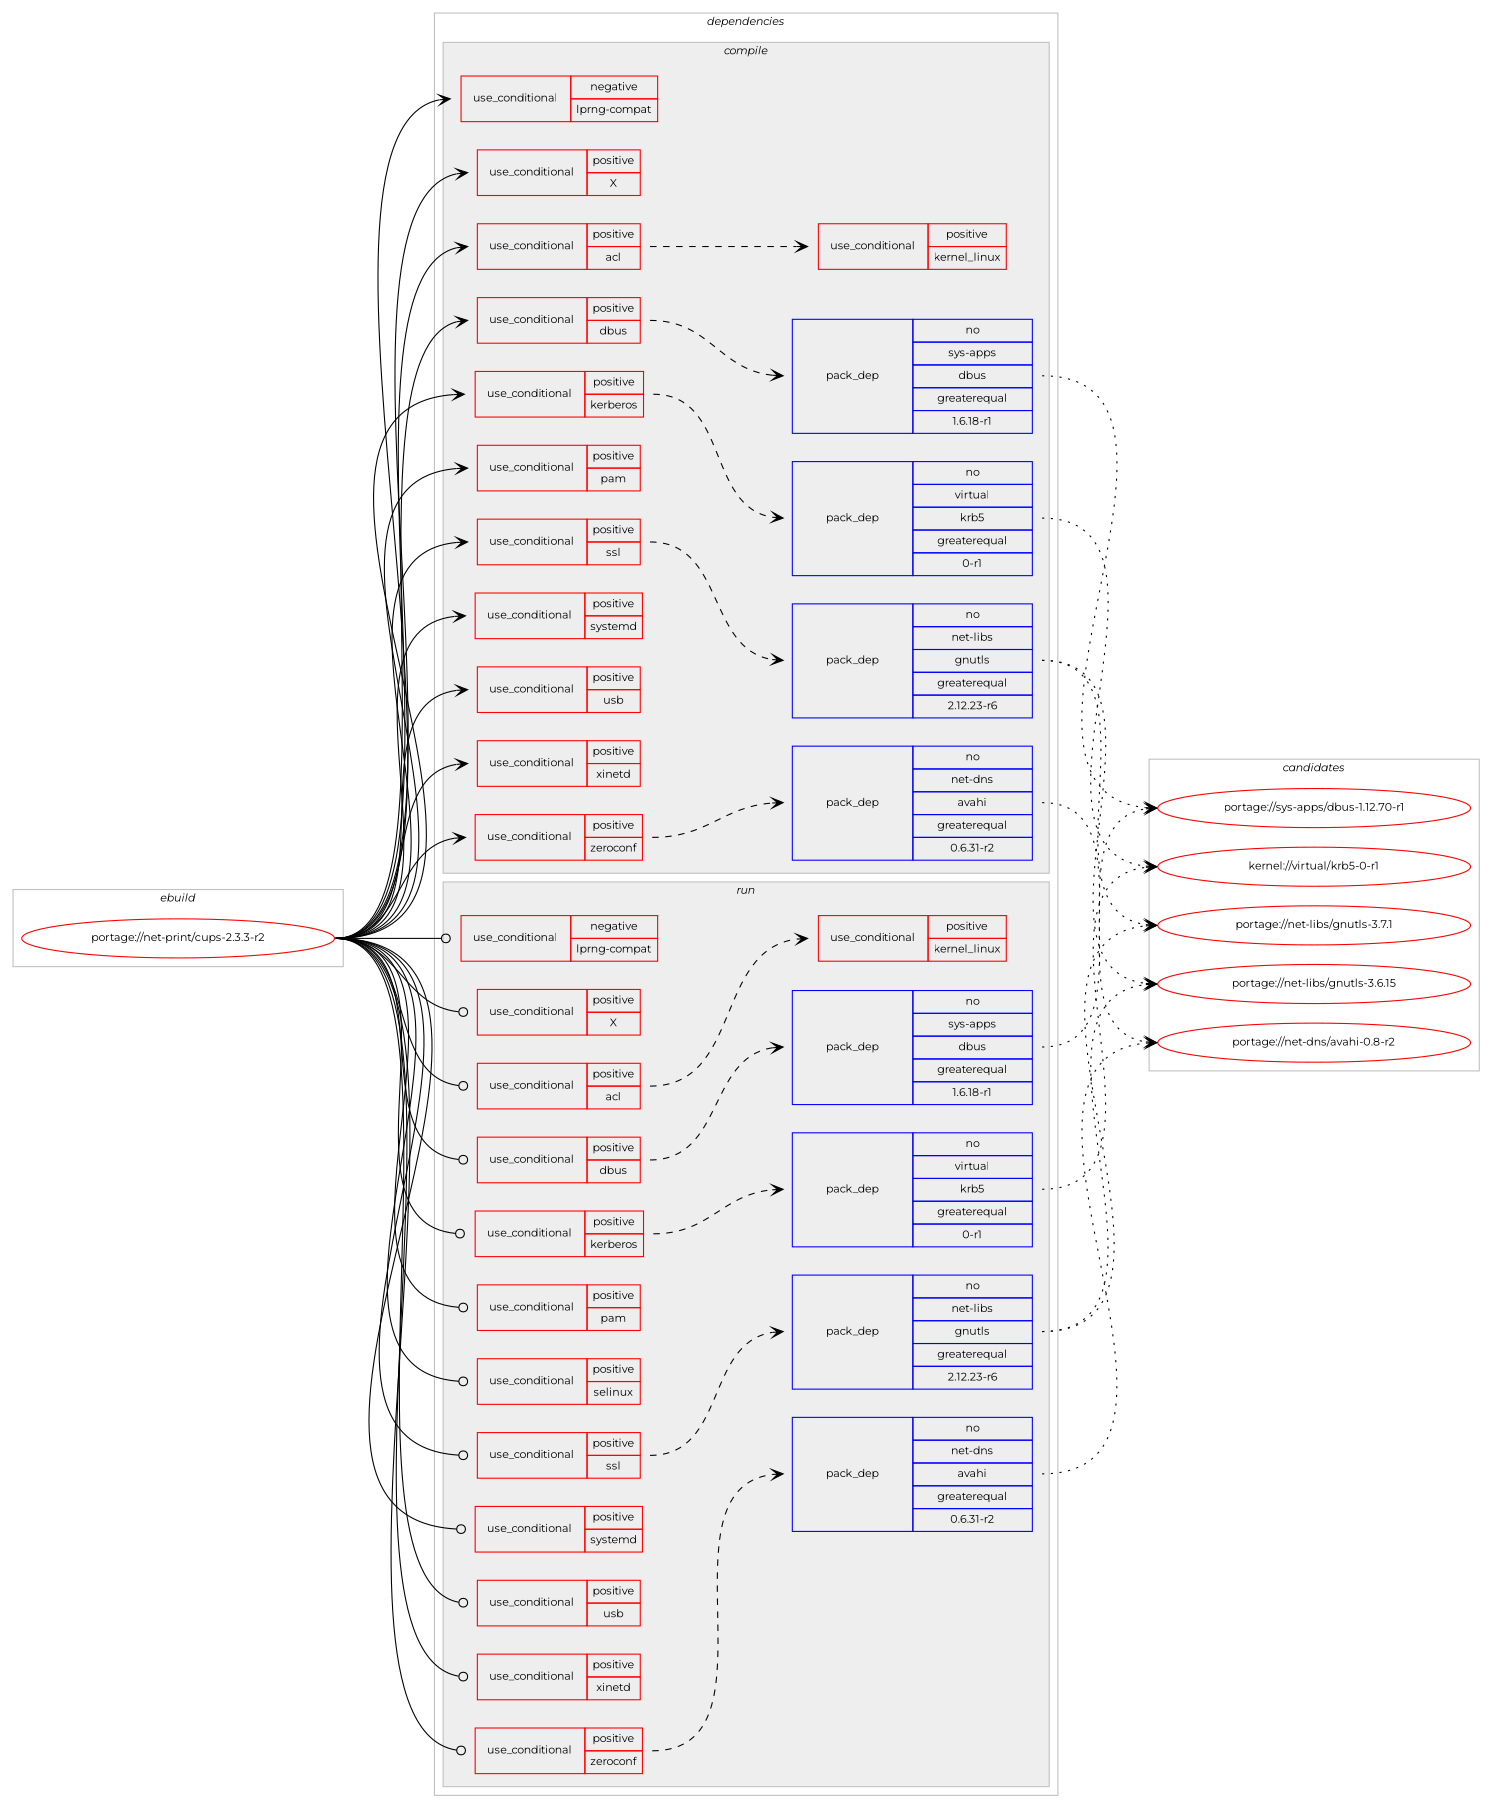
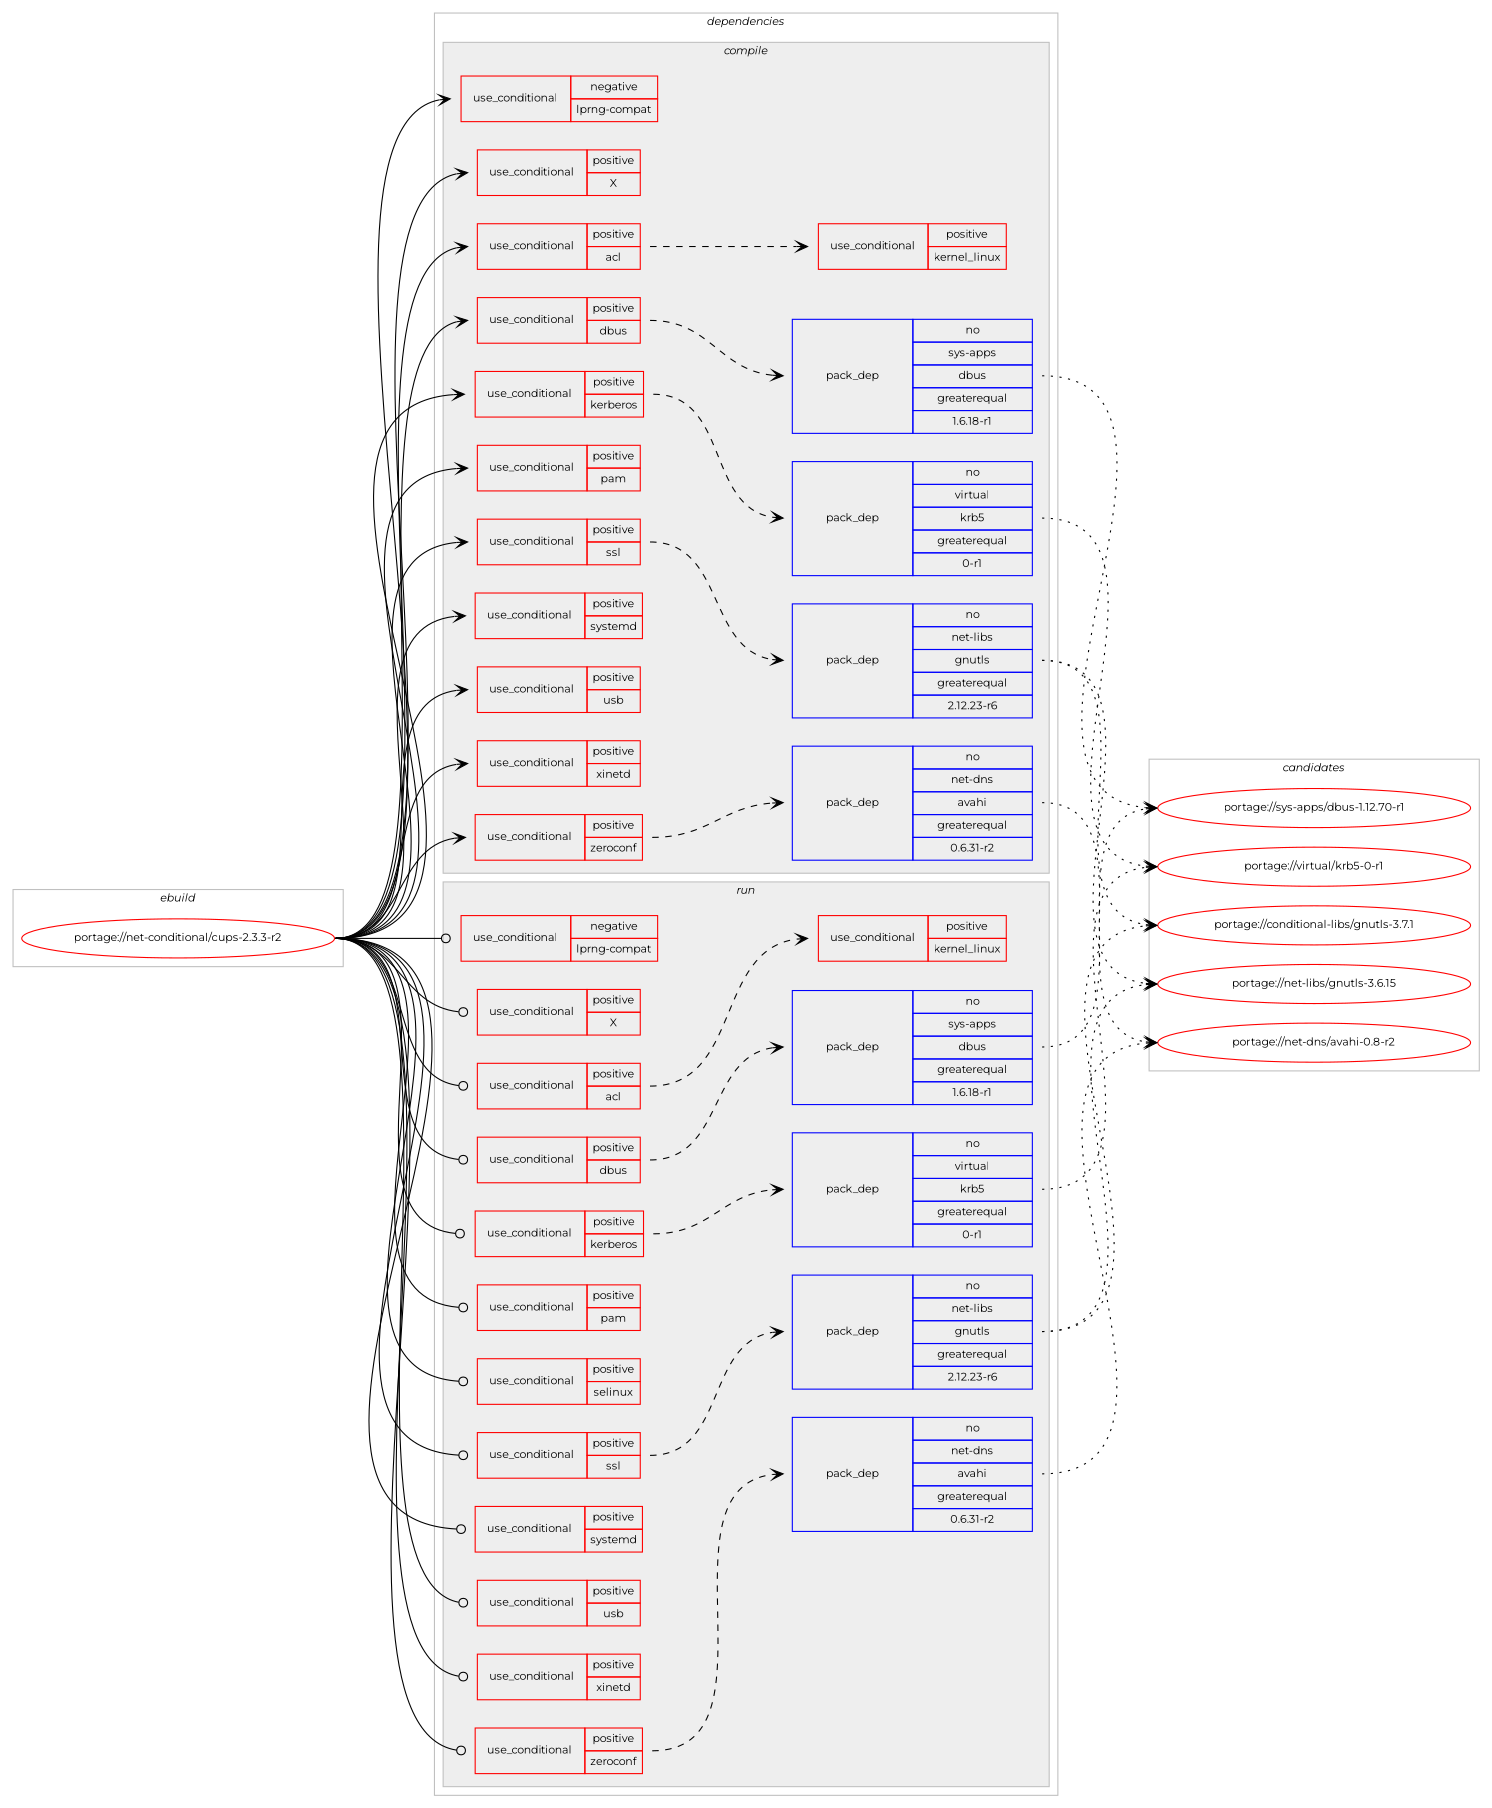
node "kernel://virtual/krb5-0-r1": label "kernel://virtual/krb5-0-r1" -> "portage://virtual/krb5-0-r1"
node "portage://net-libs/gnutls-3.7.1": label "portage://net-libs/gnutls-3.7.1" -> "portage://conditional-libs/gnutls-3.7.1"
node "portage://net-print/cups-2.3.3-r2": label "portage://net-print/cups-2.3.3-r2" -> "portage://net-conditional/cups-2.3.3-r2"
